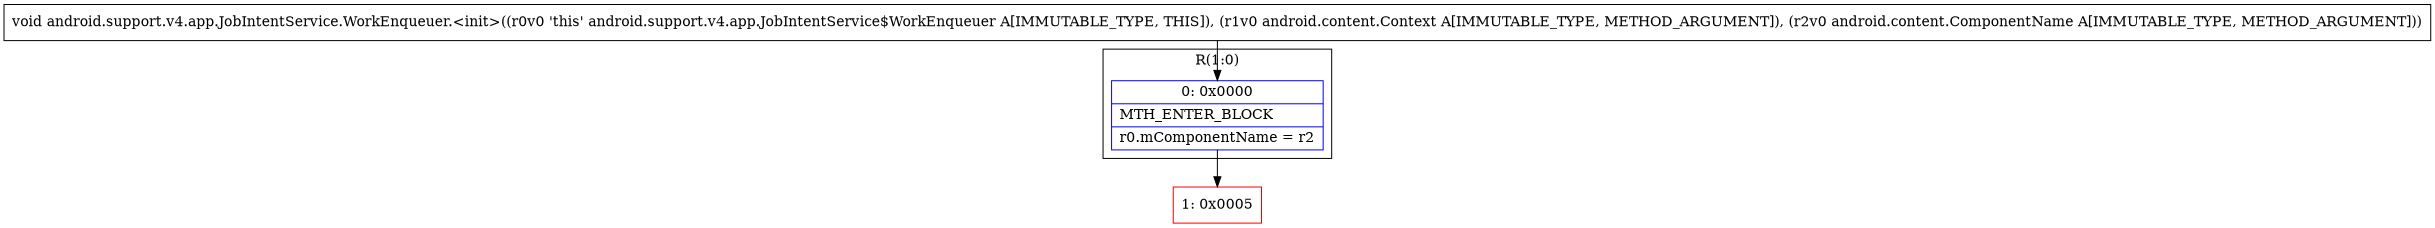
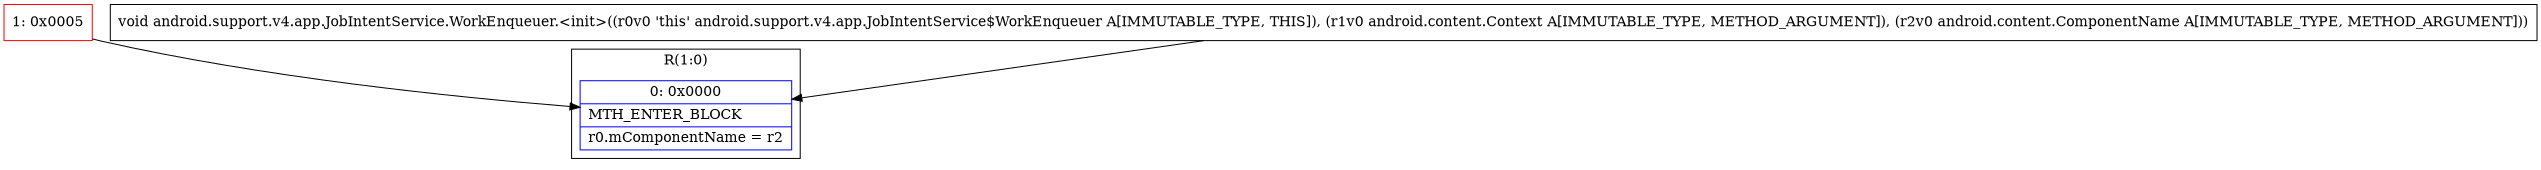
edge "0: 0x0000" -> "1: 0x0005": reversed
